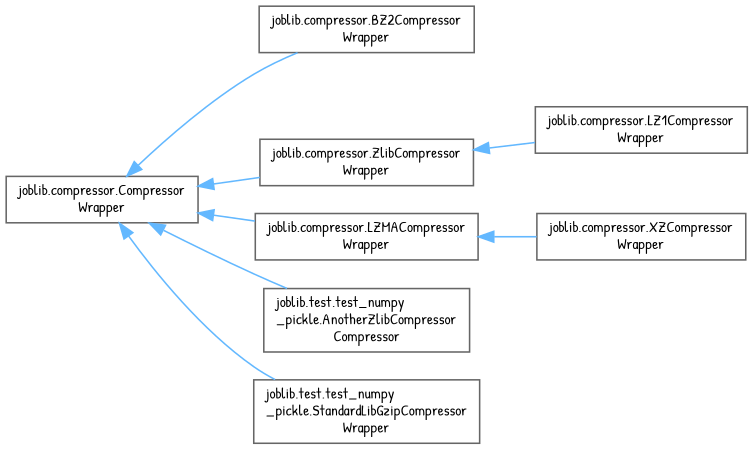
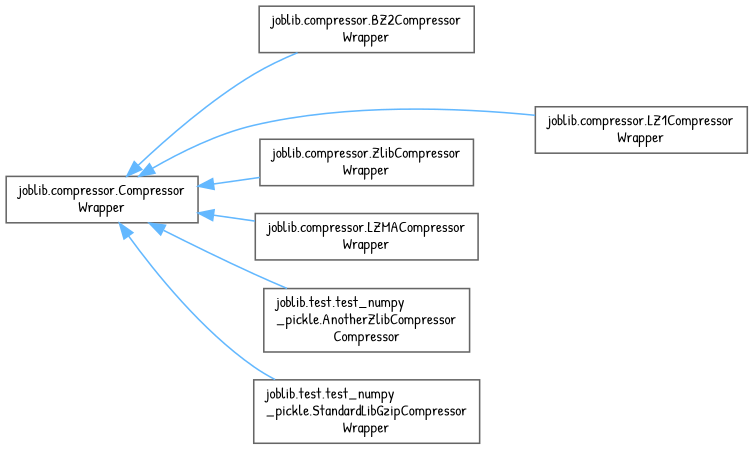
edge "joblib.compressor.LZ1Compressor Wrapper" -> "joblib.compressor.ZlibCompressor Wrapper": now "joblib.compressor.LZ1Compressor Wrapper" -> "joblib.compressor.Compressor Wrapper"
node "joblib.compressor.XZCompressor Wrapper": removed
